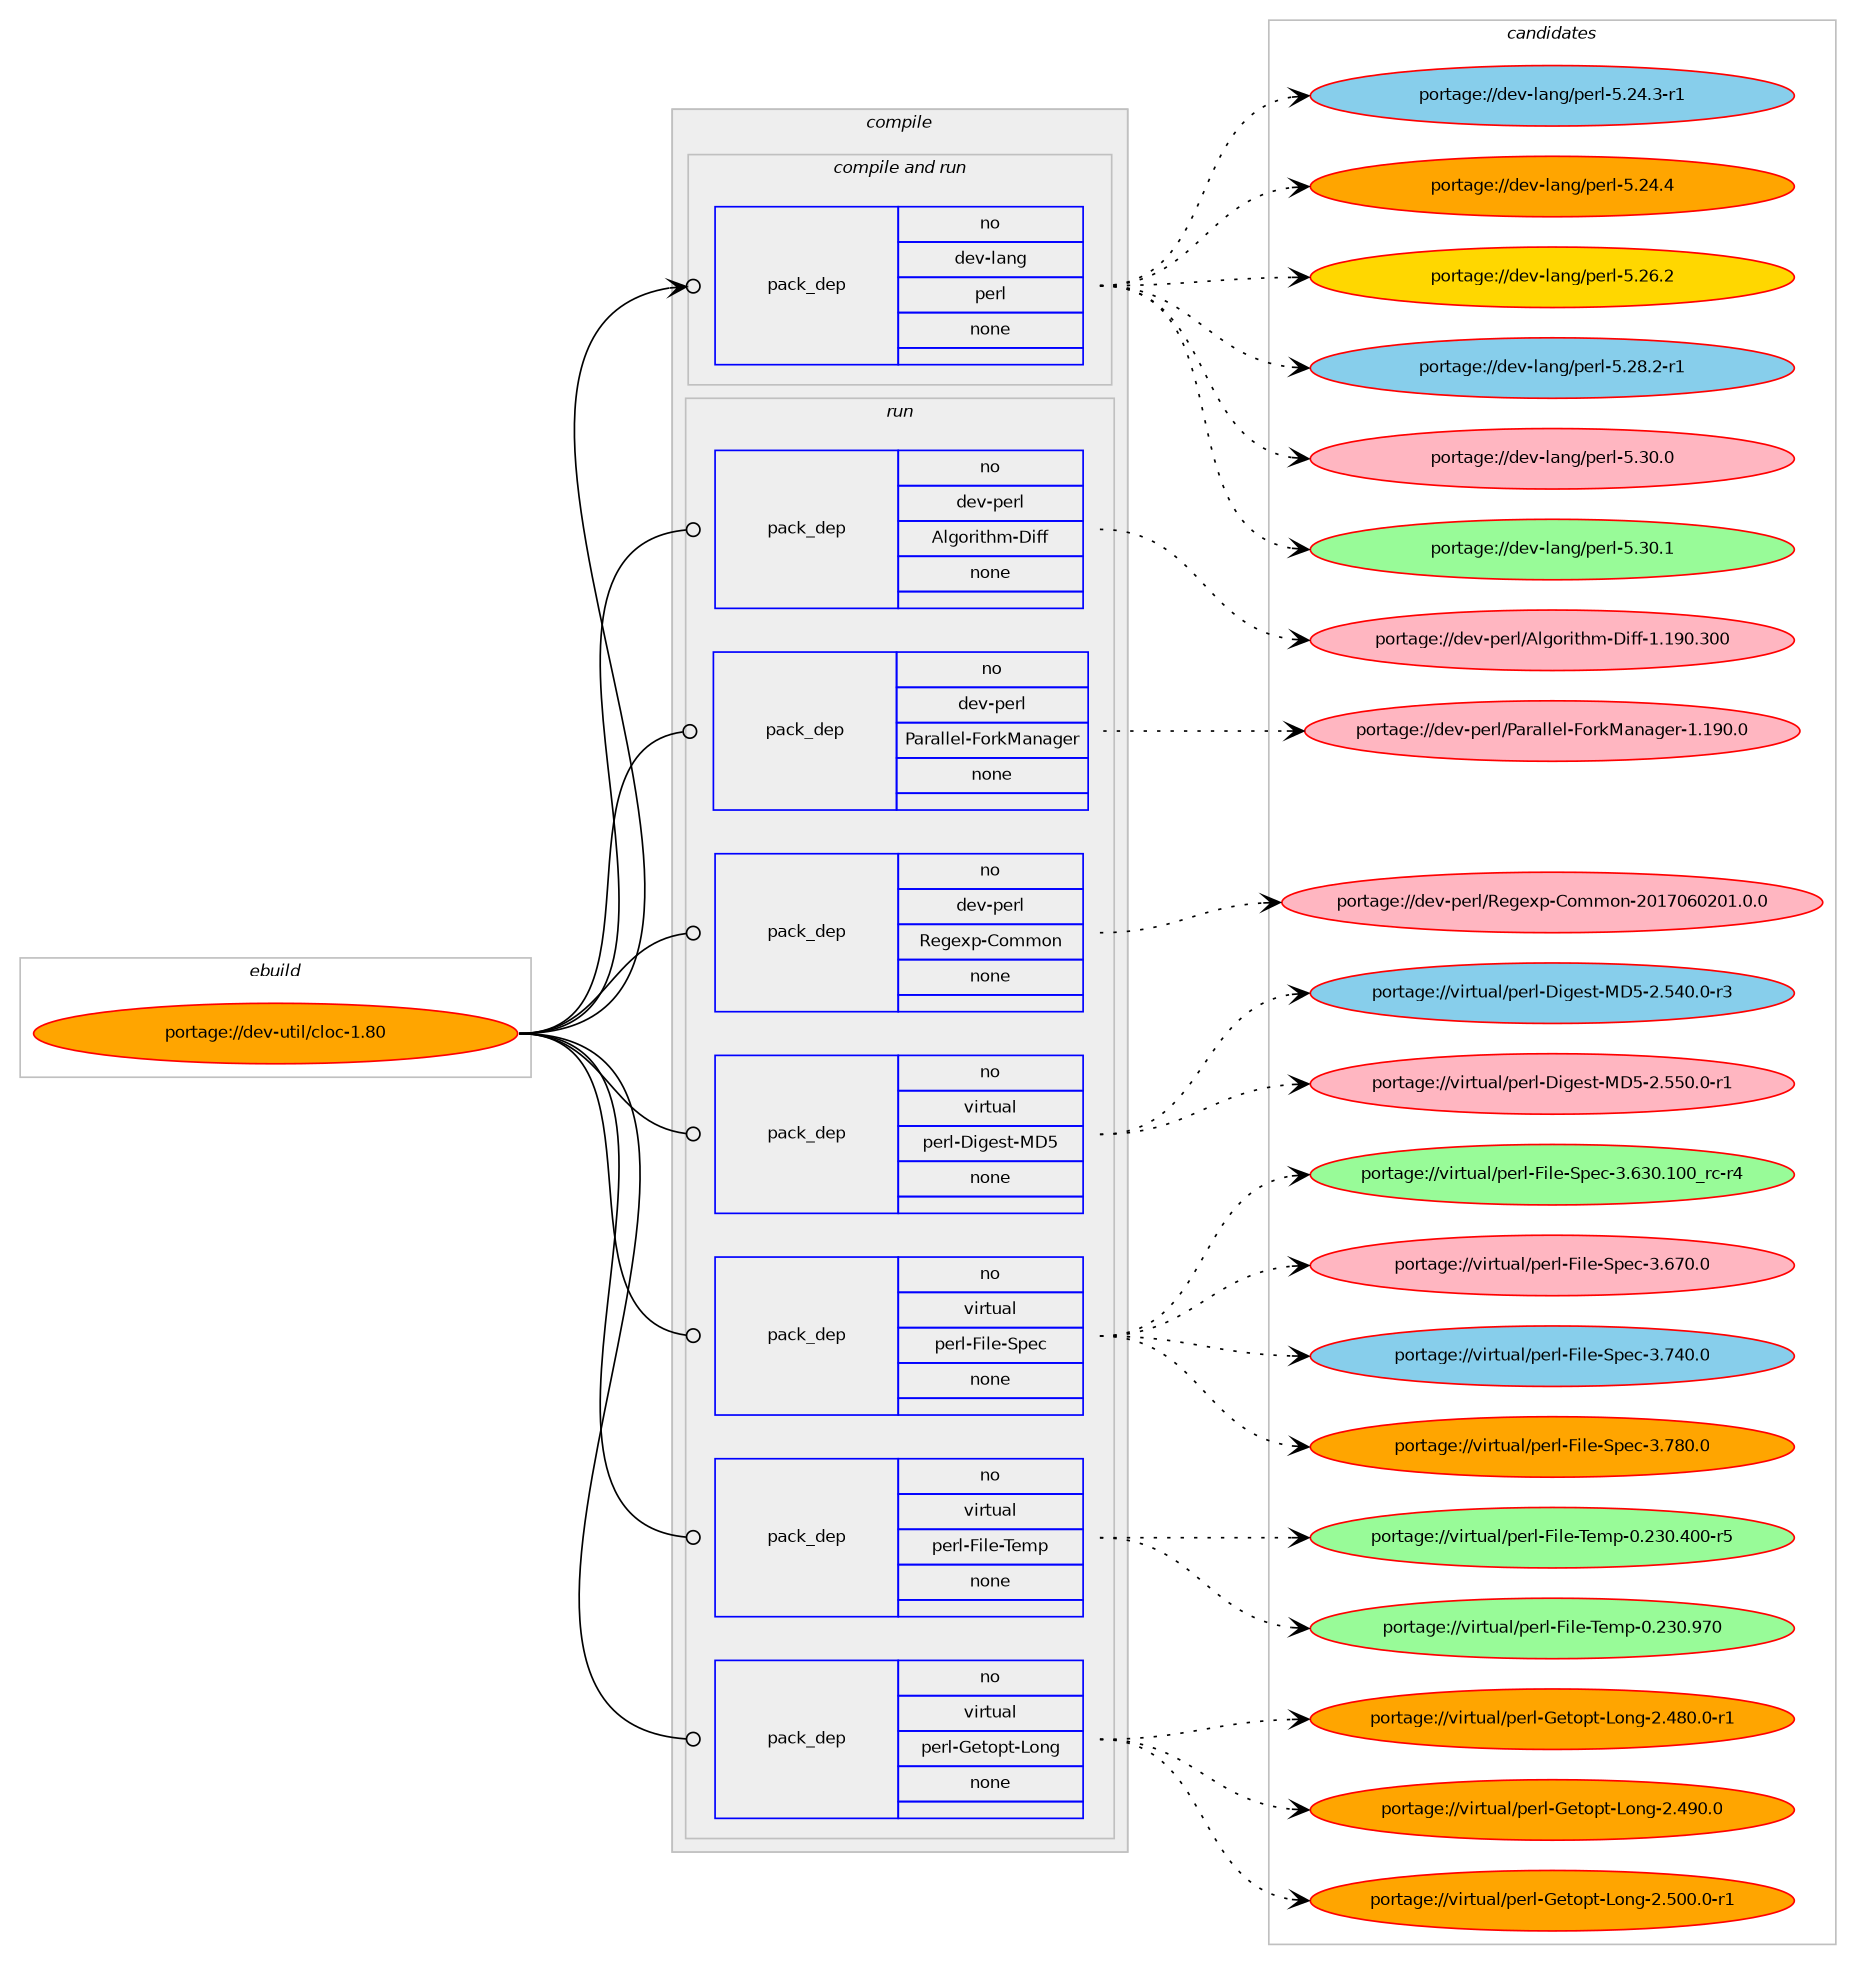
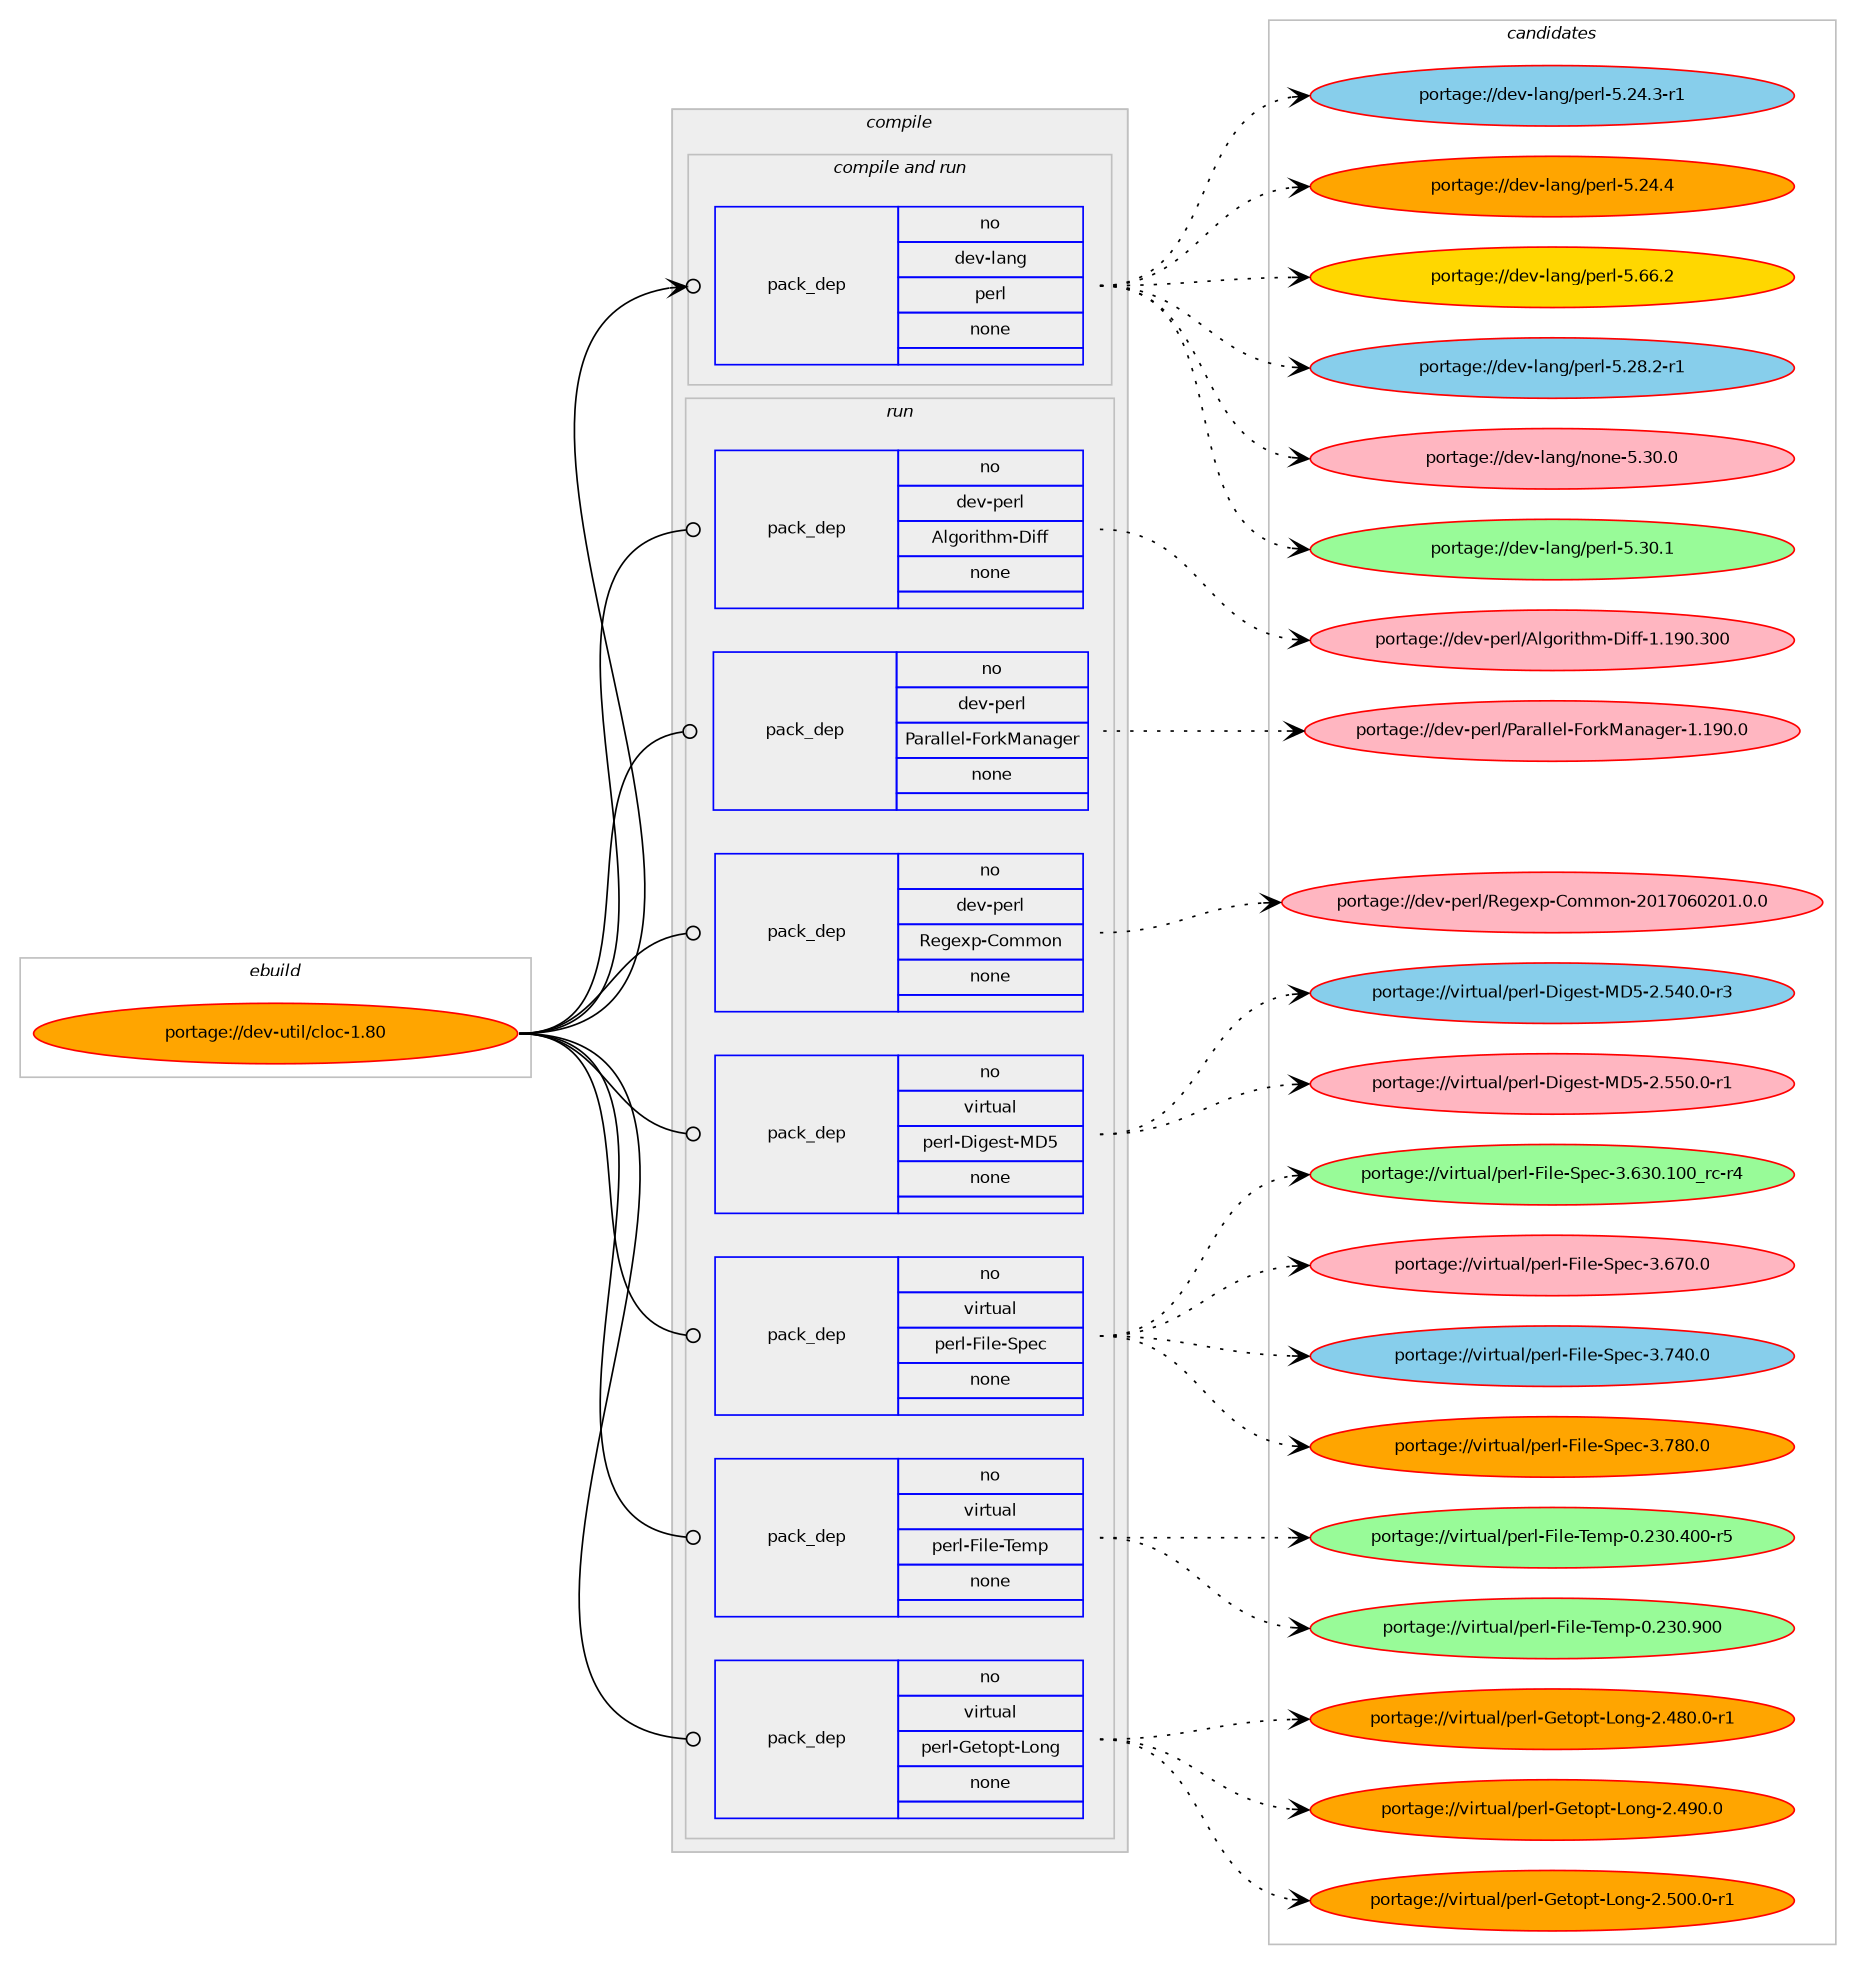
node "portage://dev-lang/perl-5.26.2": label "portage://dev-lang/perl-5.26.2" -> "portage://dev-lang/perl-5.66.2"
node "portage://dev-lang/perl-5.30.0": label "portage://dev-lang/perl-5.30.0" -> "portage://dev-lang/none-5.30.0"
node "portage://virtual/perl-File-Temp-0.230.970": label "portage://virtual/perl-File-Temp-0.230.970" -> "portage://virtual/perl-File-Temp-0.230.900"
